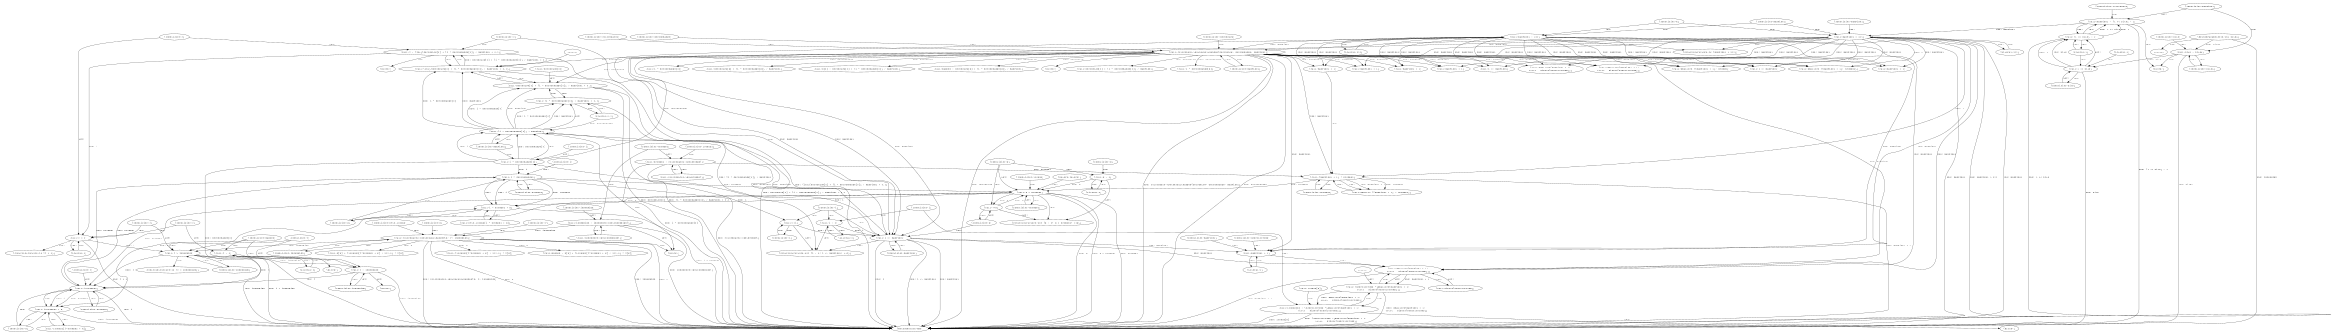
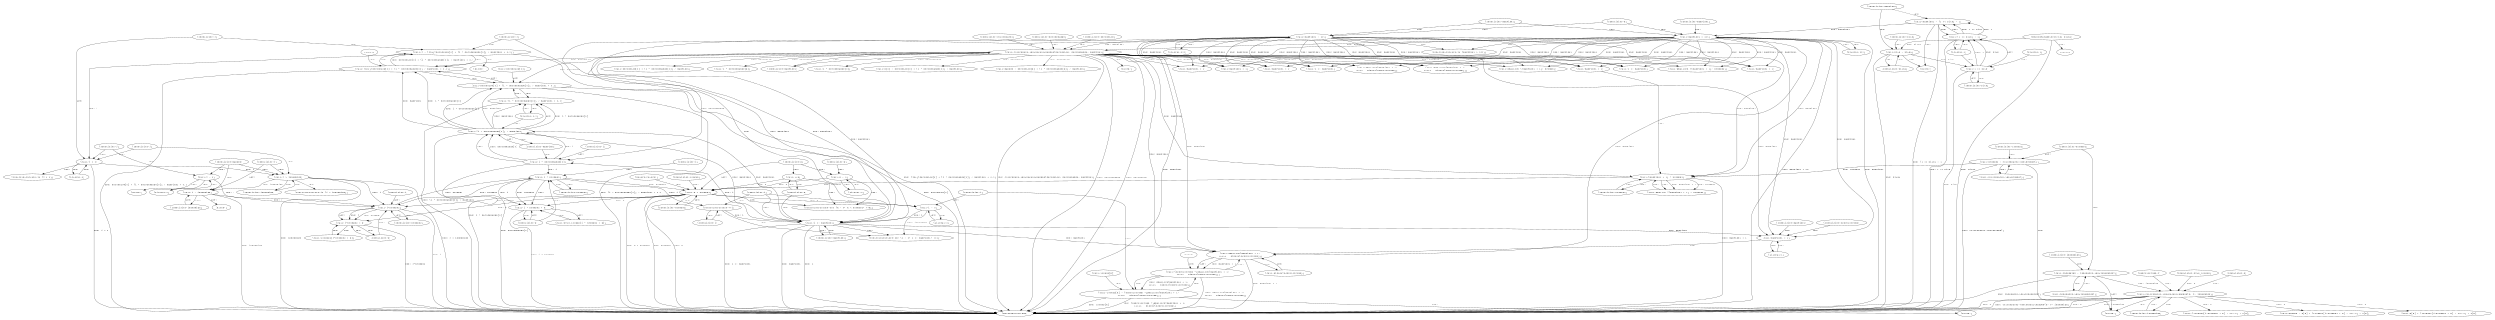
node "(Identifier,colorSpace)": removed
edge "(Call,maxPixel = 255)" -> "(Call,(maxPixel + 1) * nComps2)": added, label "DDG: maxPixel"
edge "(Call,maxPixel > 255)" -> "(Call,gmallocn ((maxPixel + 1), nComps2))": label "DDG: y" -> "DDG: maxPixel"
node "(Call,decodeLow[k] + (i * decodeRange[k]) / maxPixel)": removed
edge "(Call,maxPixel > 255)" -> "(Call,(maxPixel + 1) * nComps2)": label "DDG: 1" -> "DDG: maxPixel"
edge "(Literal,0.5)" -> "(Call,(i * decodeRange[0]) / maxPixel)": label "DDG: decodeRange" -> "CFG: "
edge "(Call,(i * decodeRange[0]) / maxPixel + 0.5)" -> "(ControlStructure,for (i = 0; i <= maxPixel; ++i))": now "(Call,(i * decodeRange[0]) / maxPixel + 0.5)" -> "(MethodReturn,RET)"
node "(Call,i * decodeRange2)": label "(Call,i * decodeRange2)" -> "(Call,i * nComps2)"
edge "(MethodParameterIn,int bitsA)" -> "(MethodReturn,RET)": label "DDG: indexHigh" -> "DDG: bitsA"
edge "(Return,return;)" -> "(Call,k < nComps2)": label "AST: " -> "CFG: "
edge "(Call,k < nComps2)" -> "(Call,++k)": now "(Call,k < nComps2)" -> "(Call,i = 0)"
node "(Identifier,y)": label "(Identifier,y)" -> "(GfxColorComp,y)"
node "(Call,++i)": label "(Call,++i)" -> "(ControlStructure,++i)"
edge "(Identifier,byte_lookup)" -> "(Call,colorSpace2->getDefaultRanges(x, y, indexHigh))": label "CFG: " -> "DDG: k"
edge "(Call,i = 0)" -> "(ControlStructure,for (i = 0; i <= maxPixel; ++i))": label "AST: " -> "DDG: j*nComps2"
edge "(Call,colorSpace2->getDefaultRanges(x, y, indexHigh))" -> "(Call,j > indexHigh)": removed, label "DDG: indexHigh"
